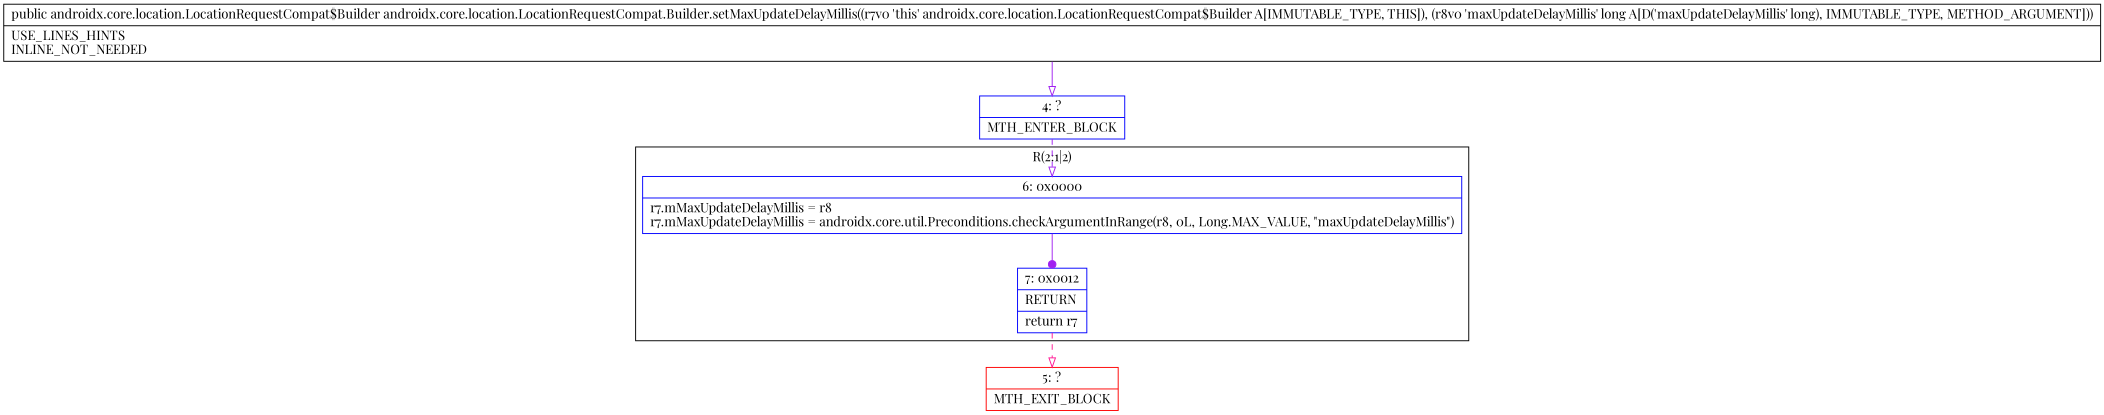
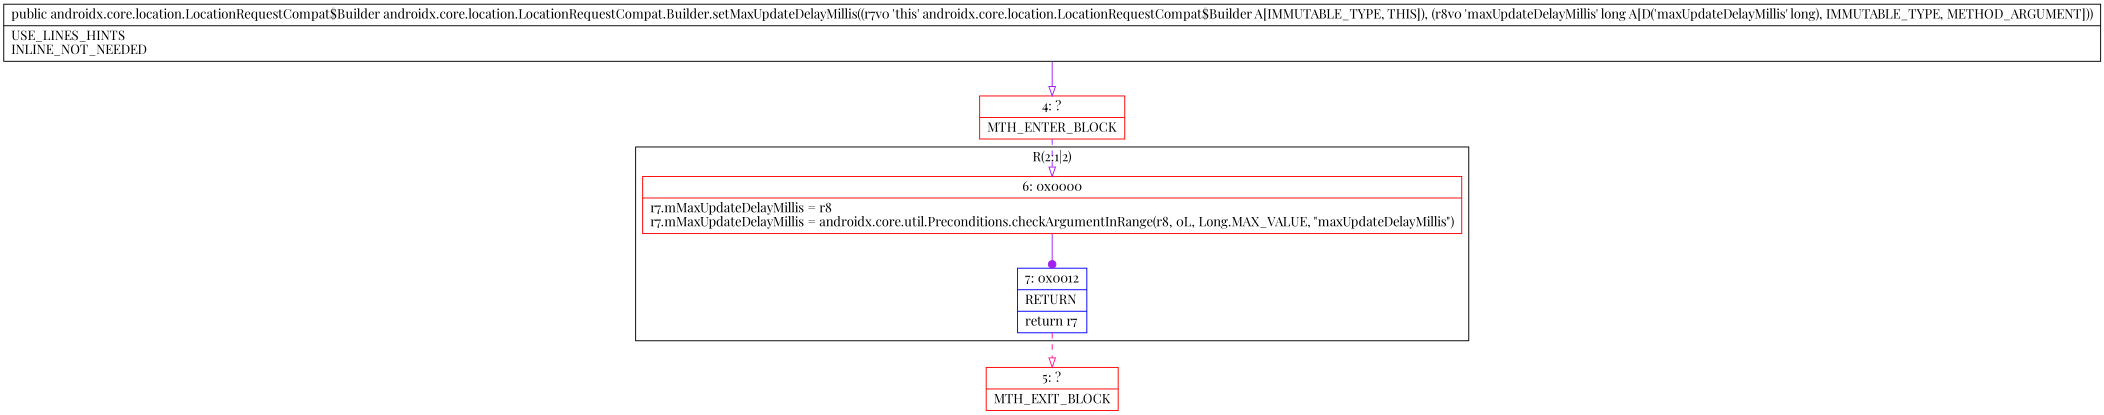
node "4: ?": color blue -> red
node "6: 0x0000": color blue -> red
